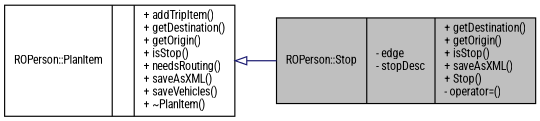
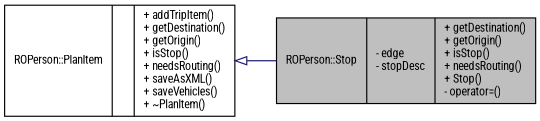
node "ROPerson::Stop": text "+ saveAsXML()" -> "+ needsRouting()"
